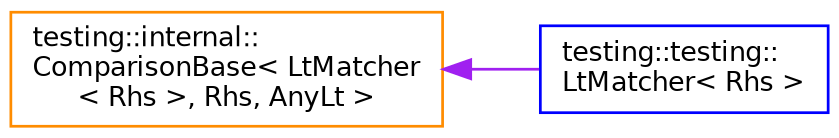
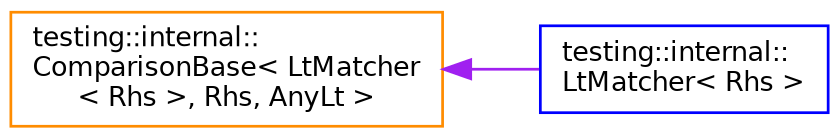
node "testing::testing:: LtMatcher< Rhs >": label "testing::testing:: LtMatcher< Rhs >" -> "testing::internal:: LtMatcher< Rhs >"
